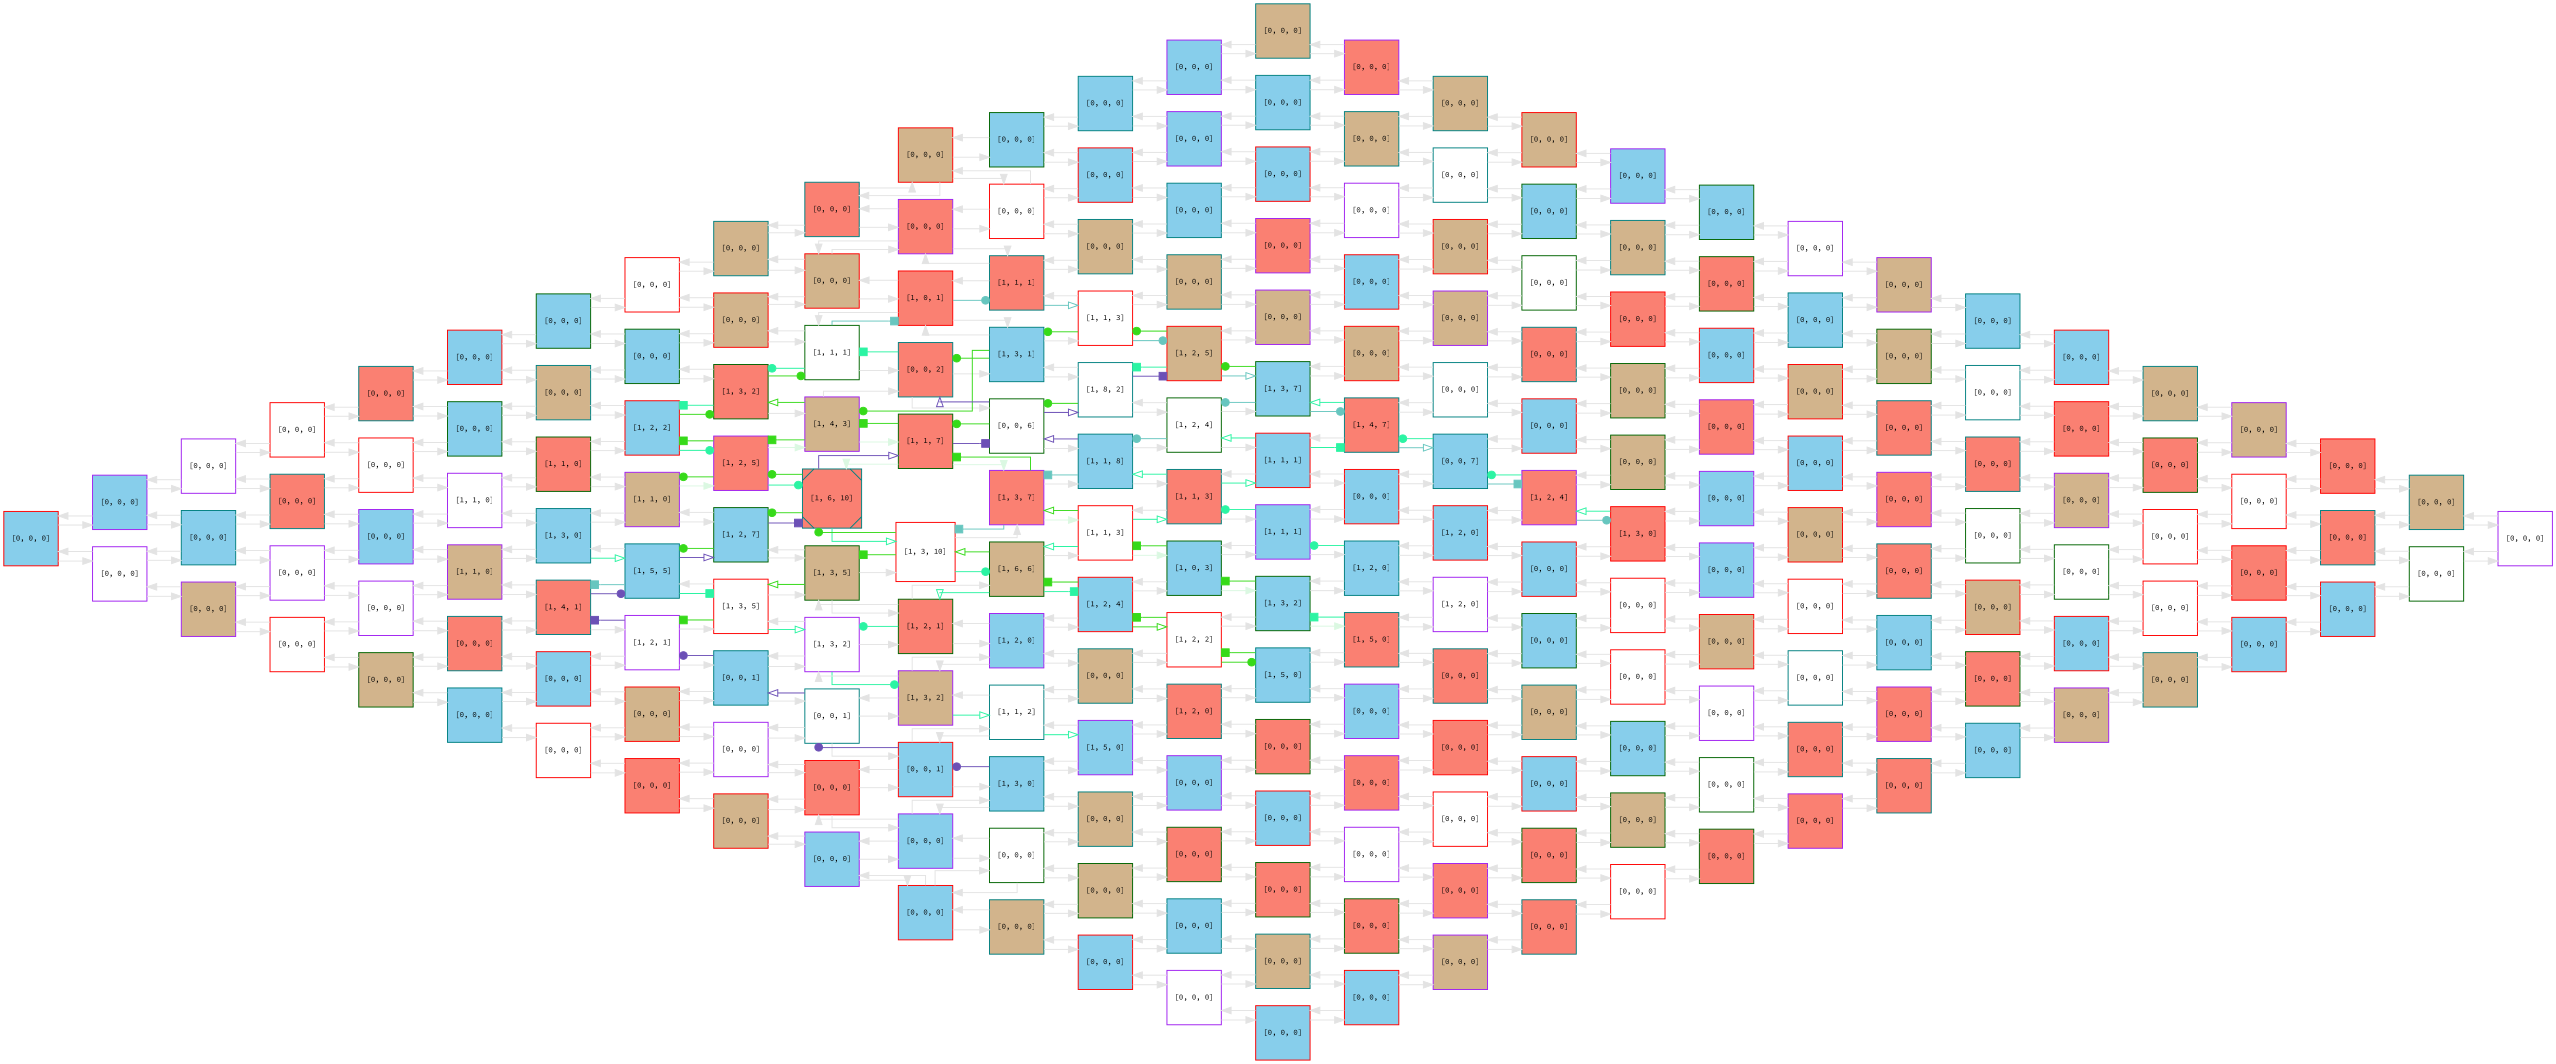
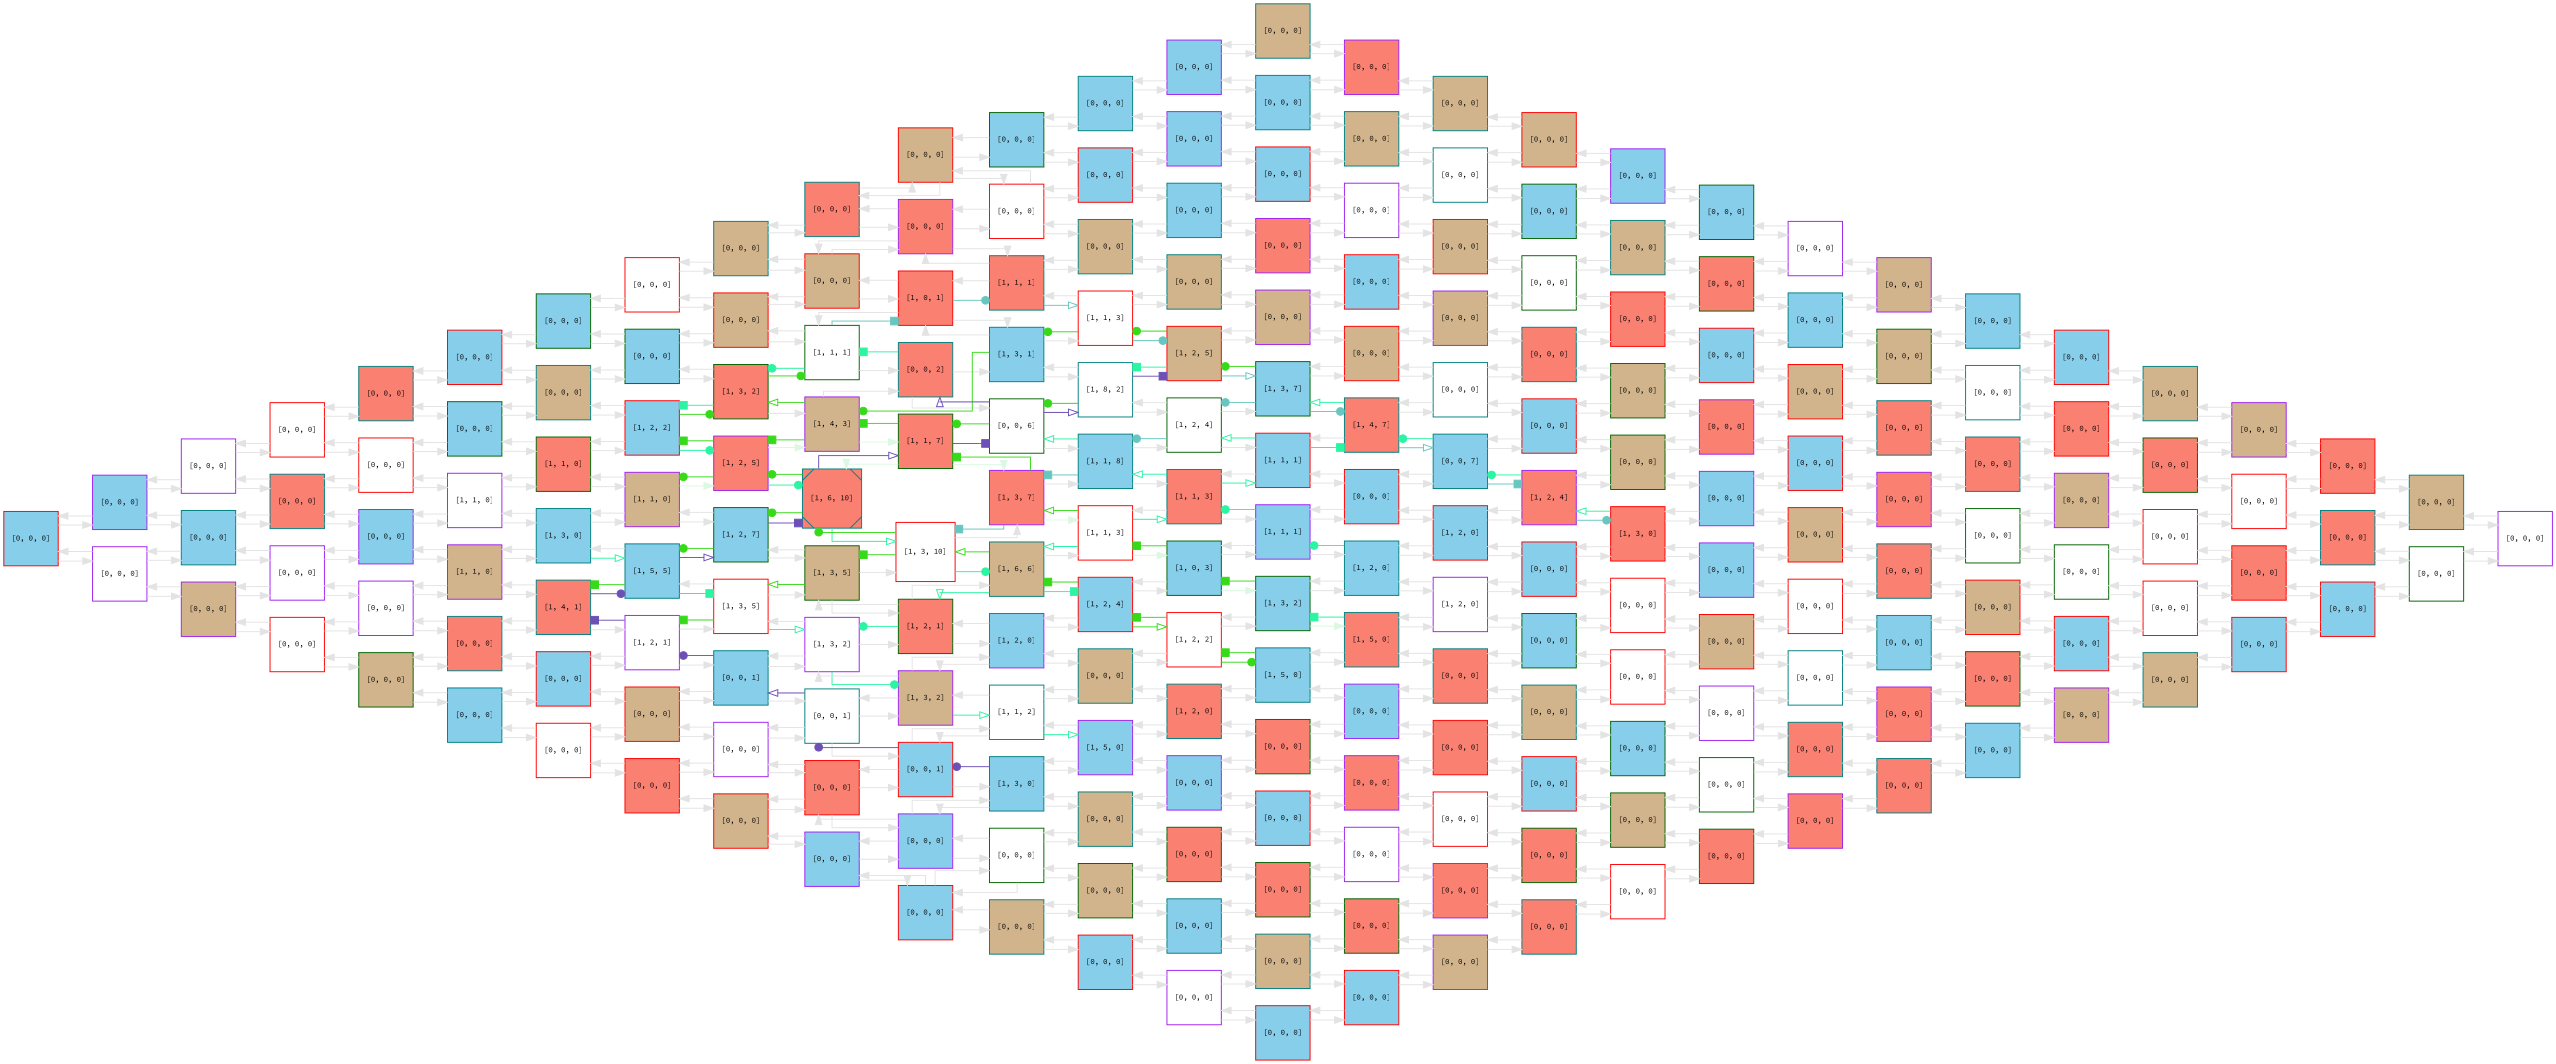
edge "[1, 3, 1]" -> "[0, 0, 2]": removed
edge "[1, 1, 8]" -> "[0, 0, 6]": color #6c50b6 -> #2bf4a3
node "[1, 6, 6]": color darkgreen -> teal
edge "[1, 5, 5]" -> "[1, 4, 1]": color #67c6bf -> #36da19
